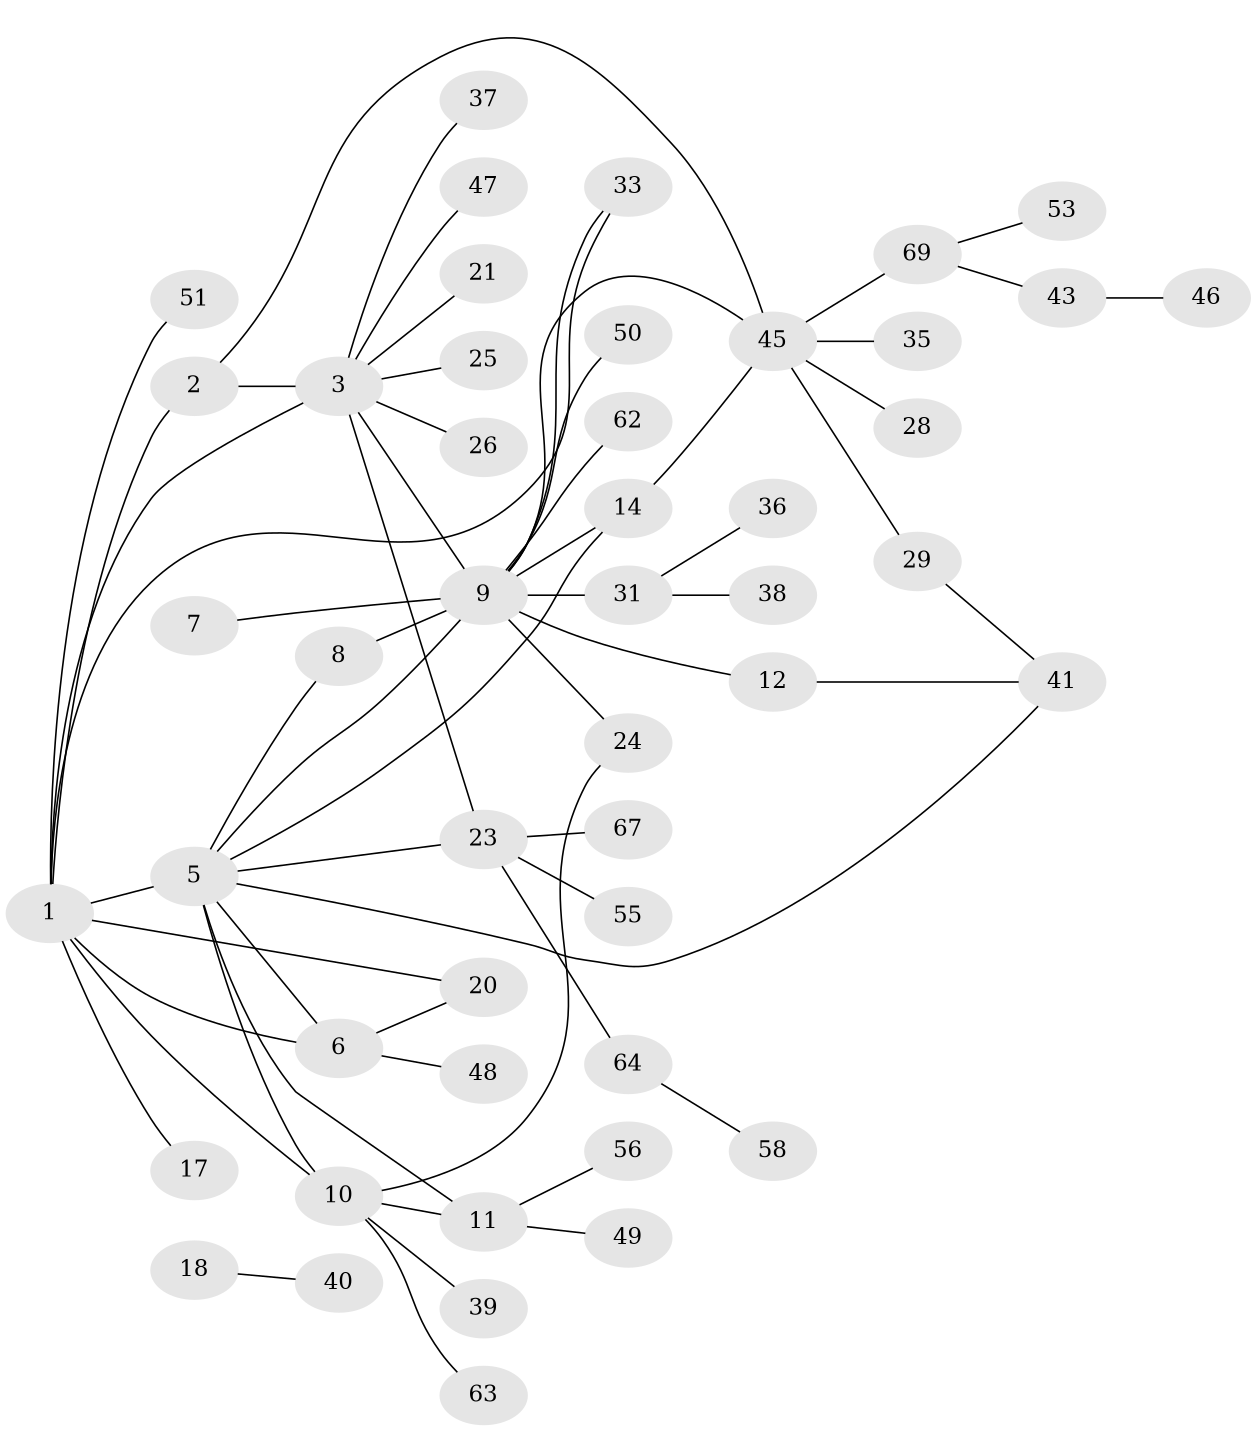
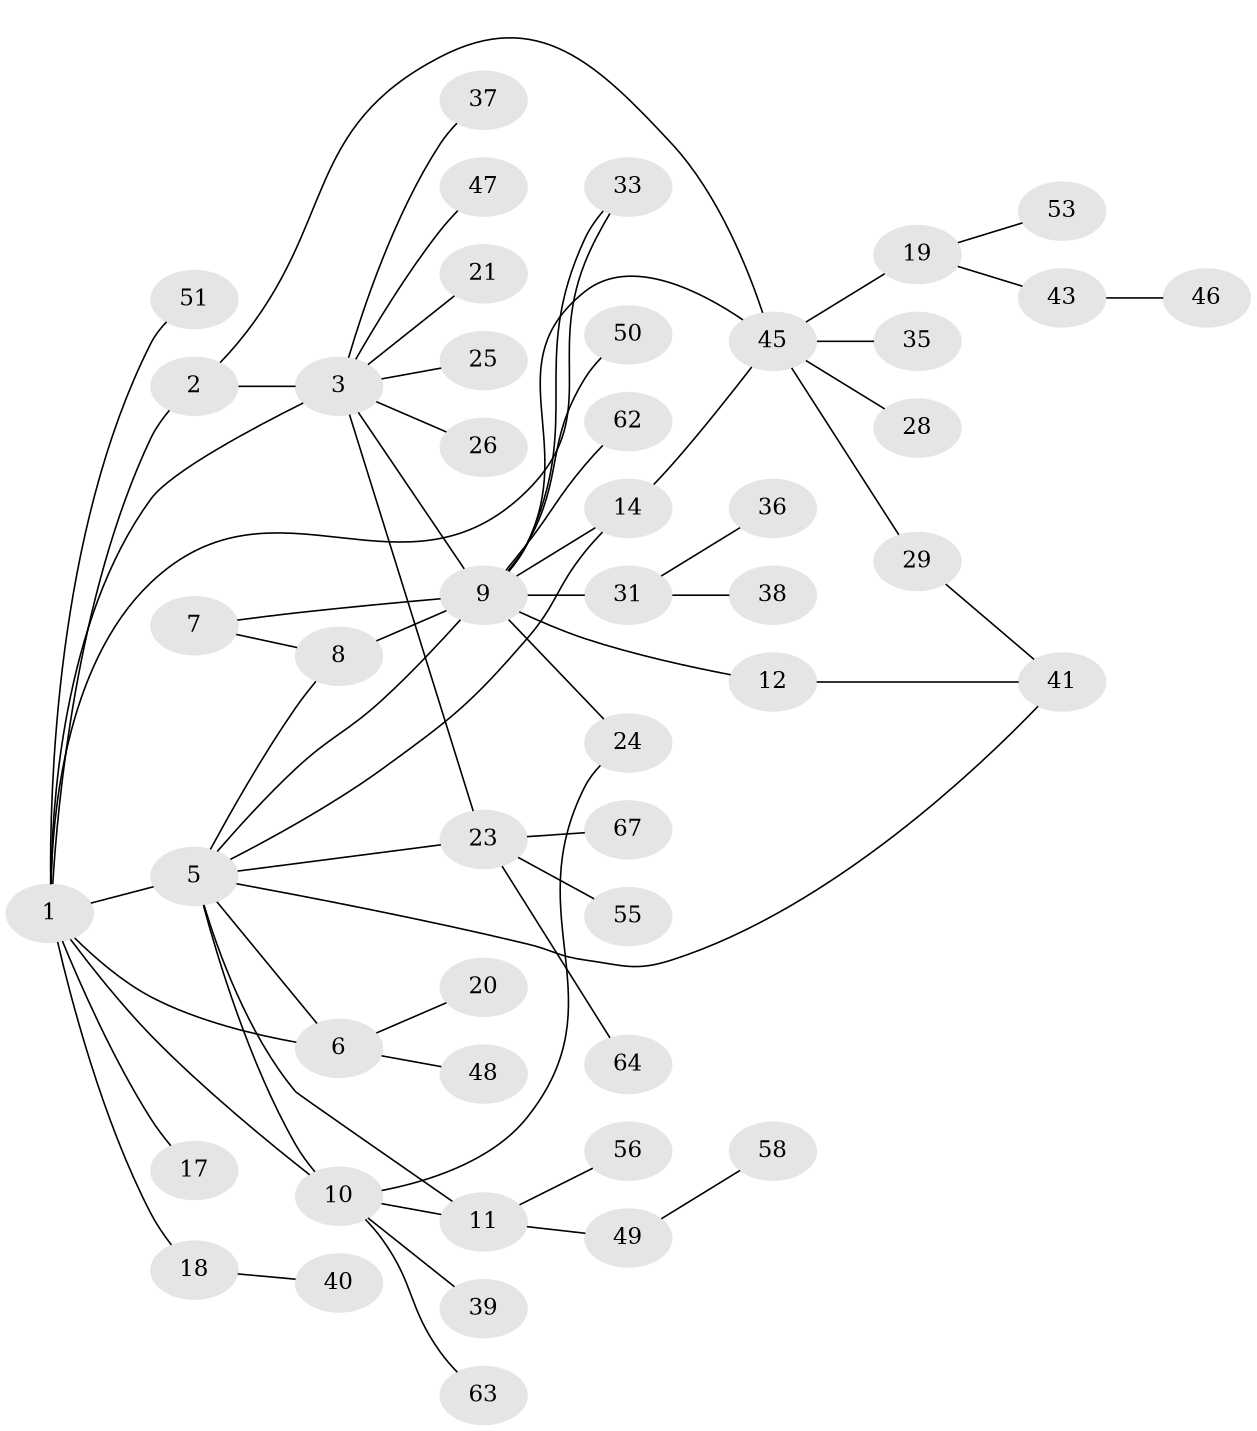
node "69": label "69" -> "19"
edge "7" -- "8": added
edge "1" -- "20": now "1" -- "18"
edge "64" -- "58": now "49" -- "58"
